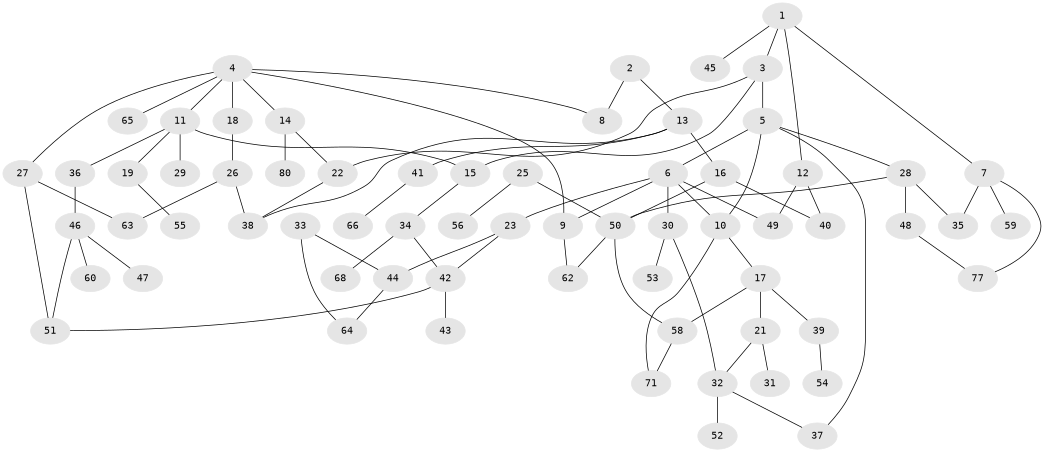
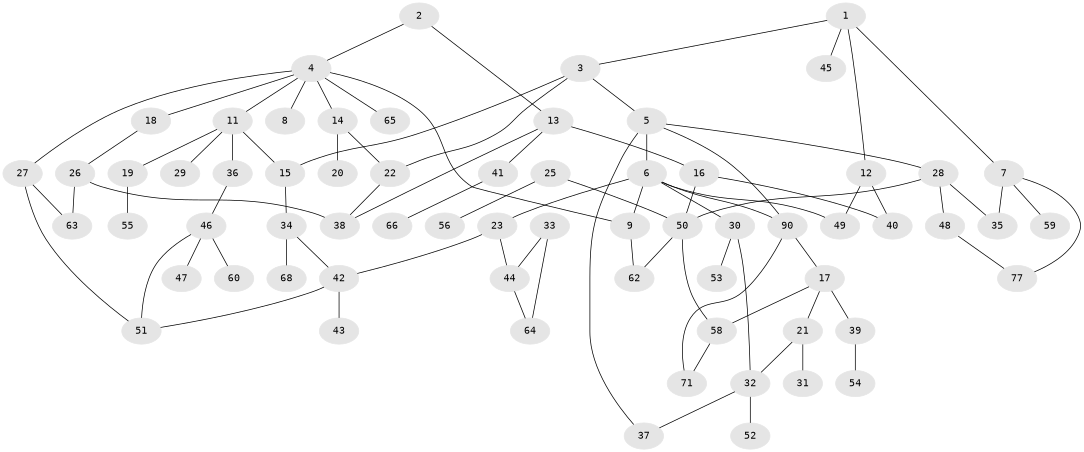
edge "2" -- "8": now "2" -- "4"
node "80": label "80" -> "20"
node "10": label "10" -> "90"
